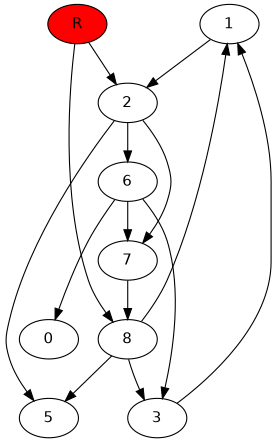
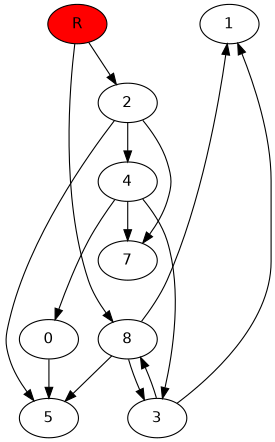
edge "1" -> "2": removed
node "6": label "6" -> "4"
edge "7" -> "8": now "3" -> "8"
edge "0" -> "5": added
